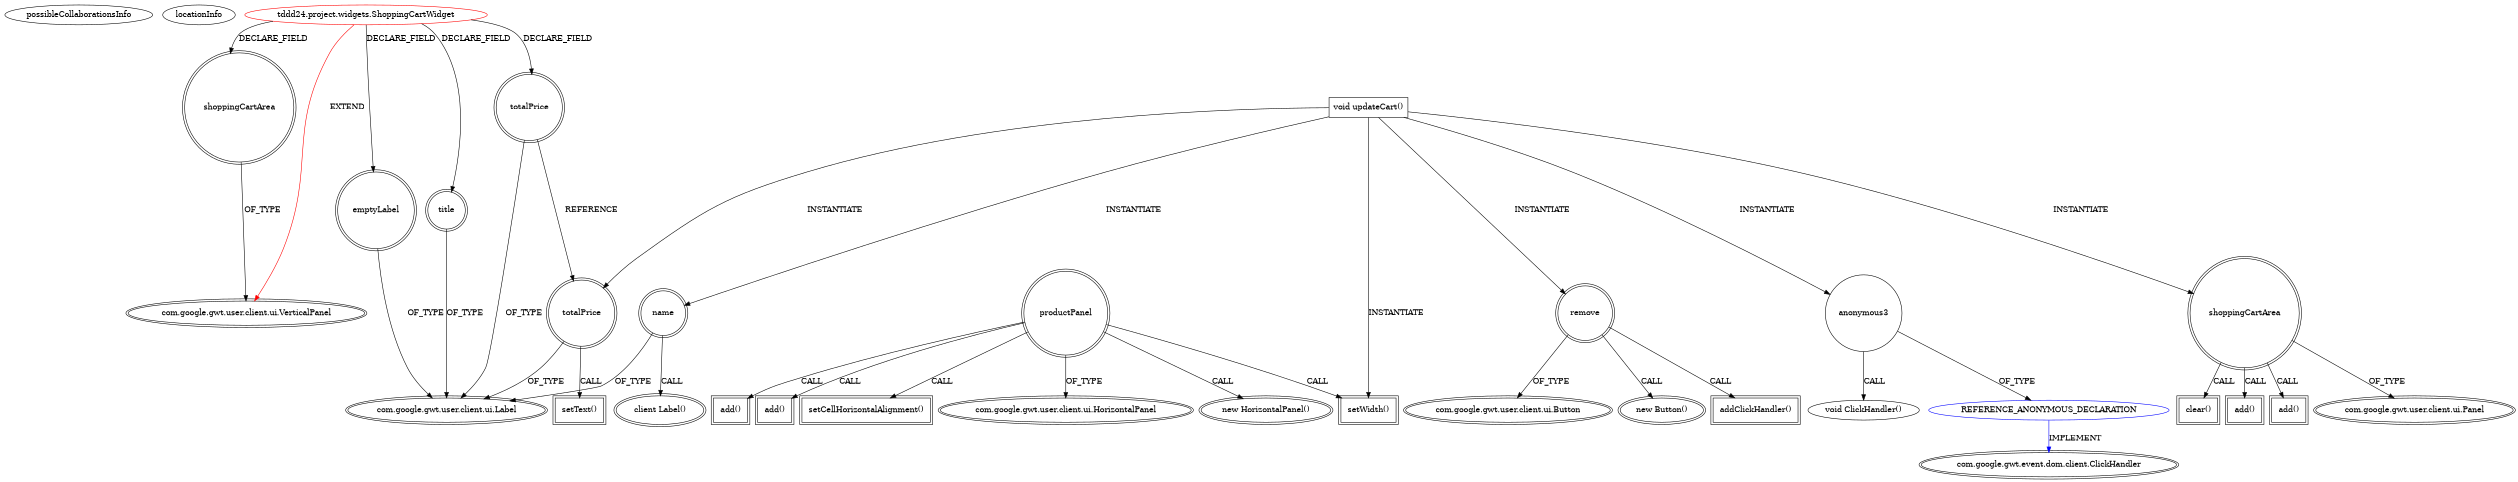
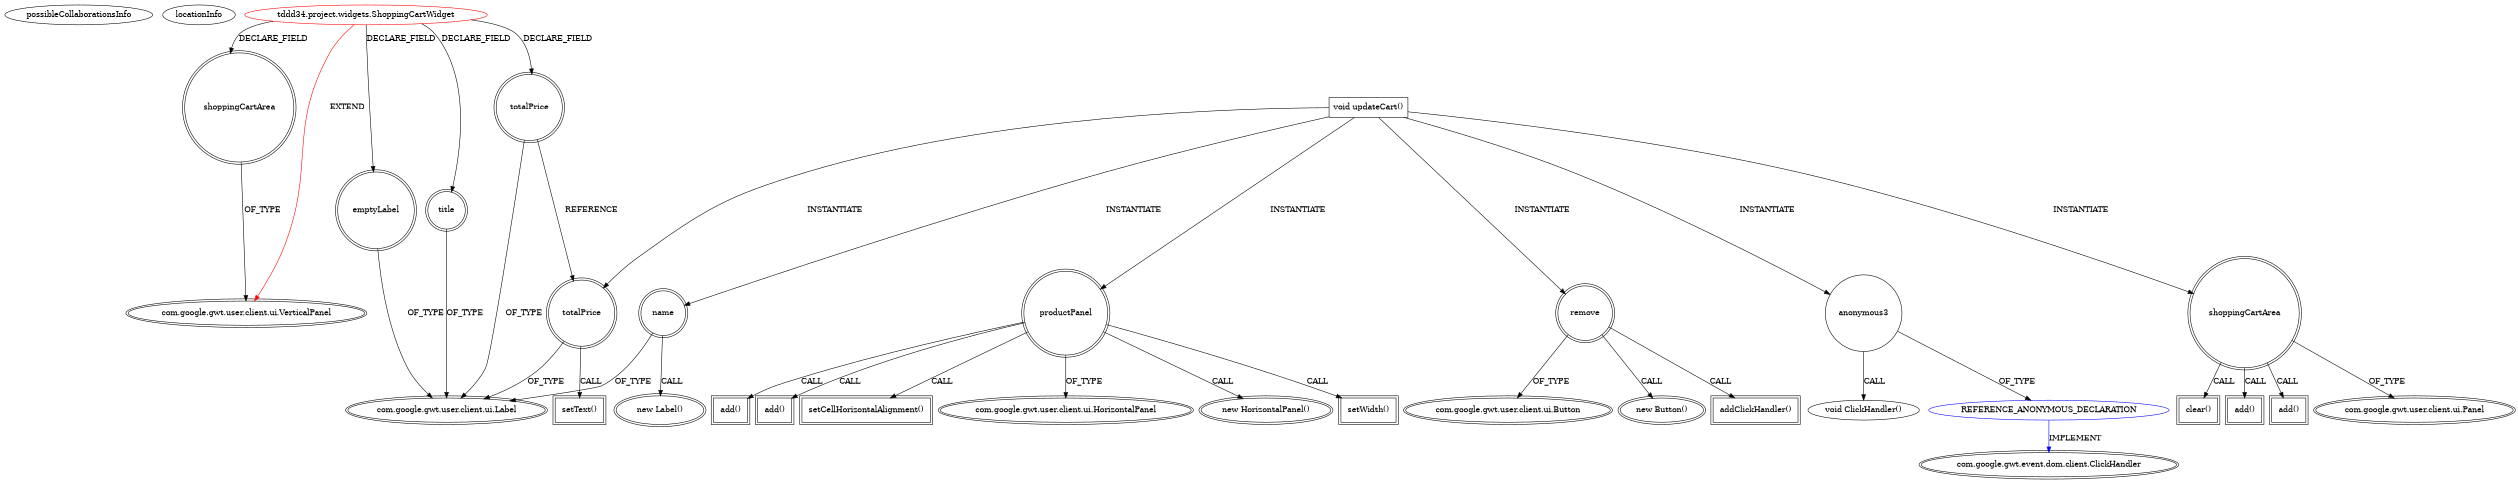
node "tddd24.project.widgets.ShoppingCartWidget": label "tddd24.project.widgets.ShoppingCartWidget" -> "tddd34.project.widgets.ShoppingCartWidget"
edge "void updateCart()" -> "setWidth()": now "void updateCart()" -> "productPanel"
node "client Label()": label "client Label()" -> "new Label()"
